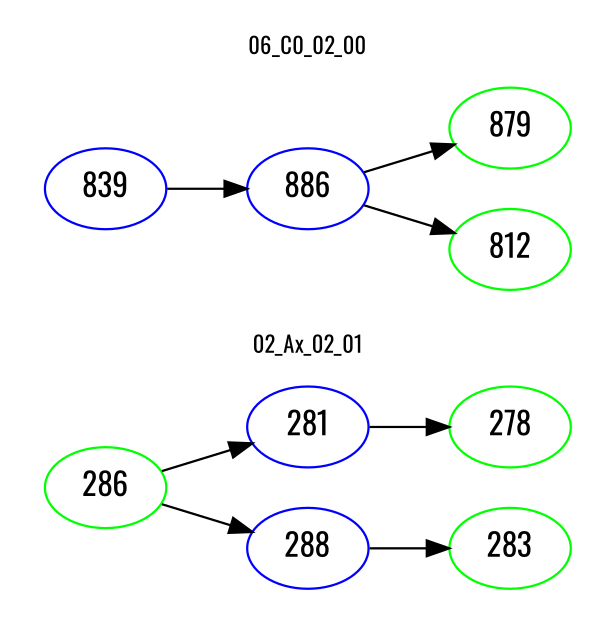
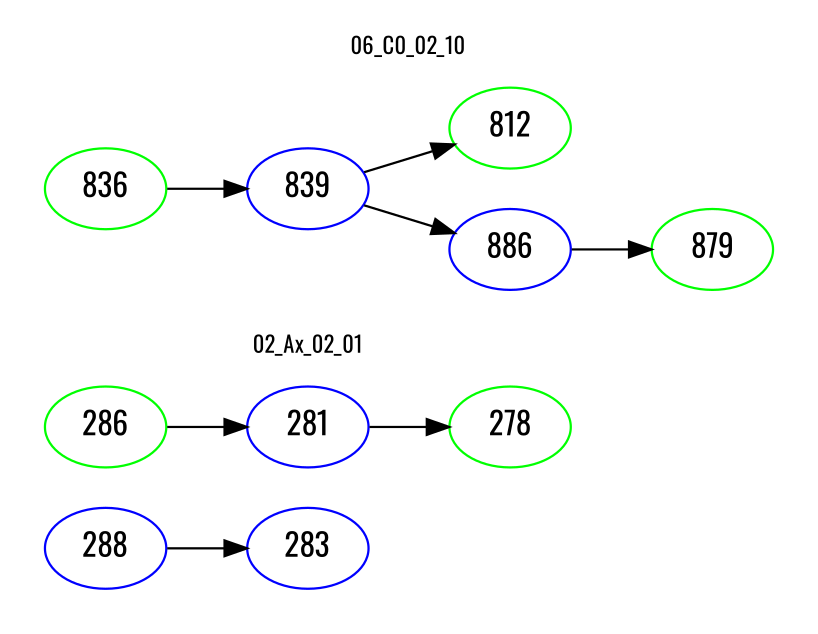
cluster "06_C0_02_00": label "06_C0_02_00" -> "06_C0_02_10"
node "836": added
edge "886" -> "812": now "839" -> "812"
edge "286" -> "288": removed
node "283": color green -> blue
